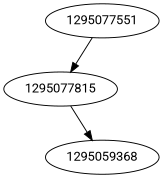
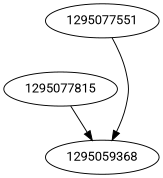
edge "1295077551" -> "1295077815": now "1295077551" -> "1295059368"
